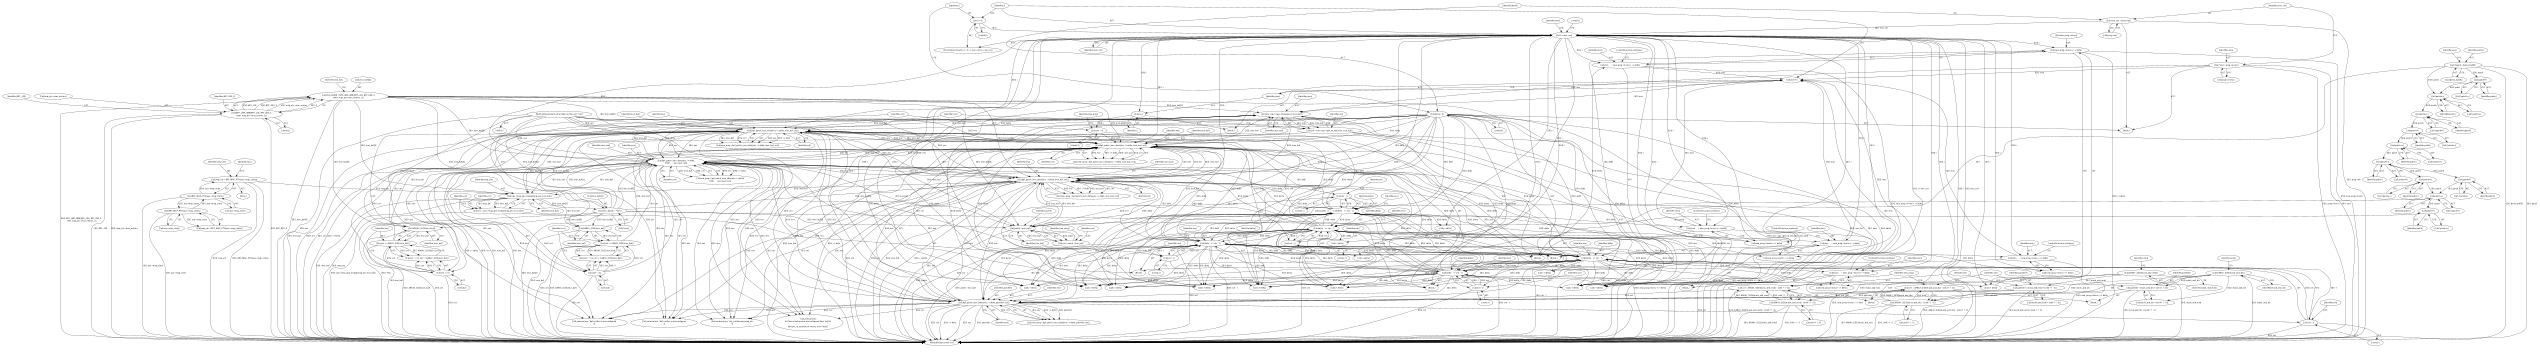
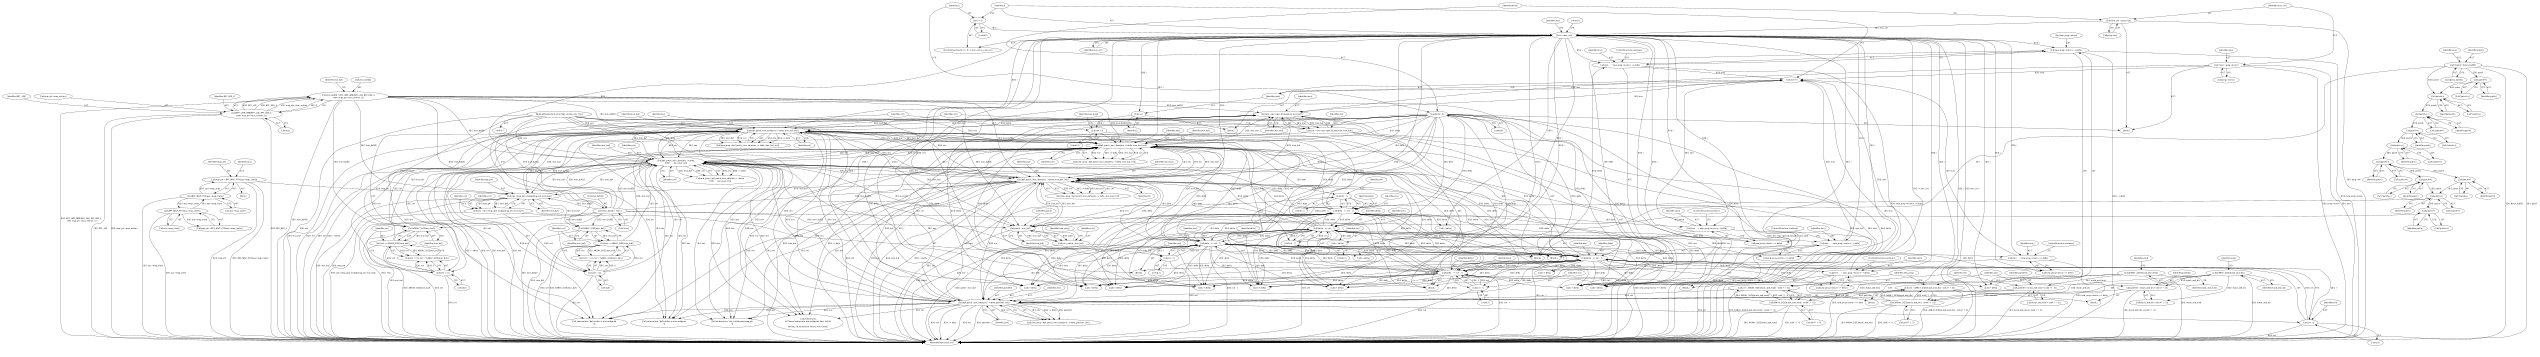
edge "(Call,ops->map_gen_lookup(map_ptr, insn_buf))" -> "(Call,insn_buf[2] = *insn)": reversed
